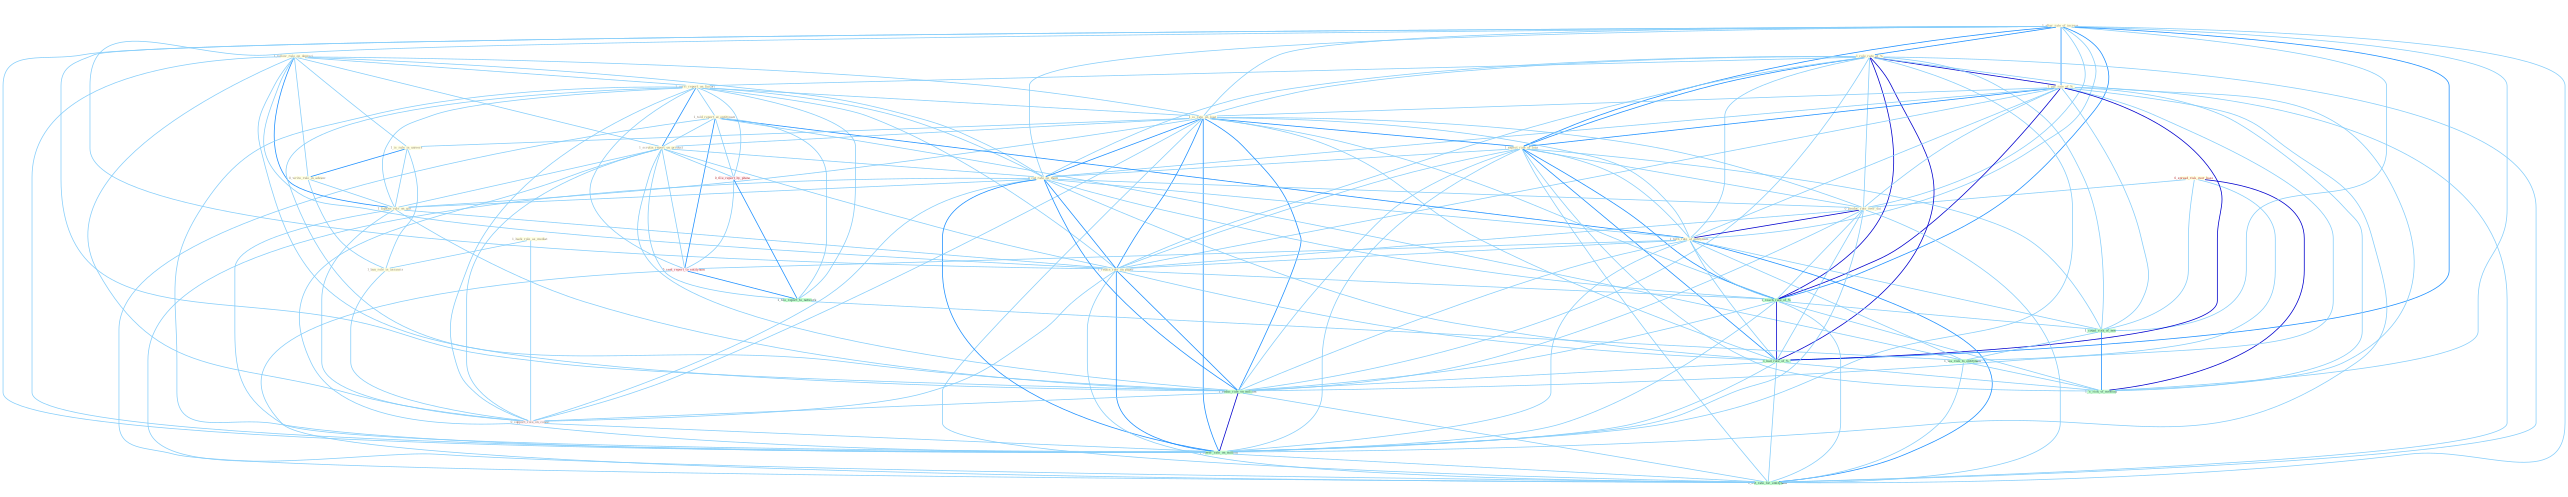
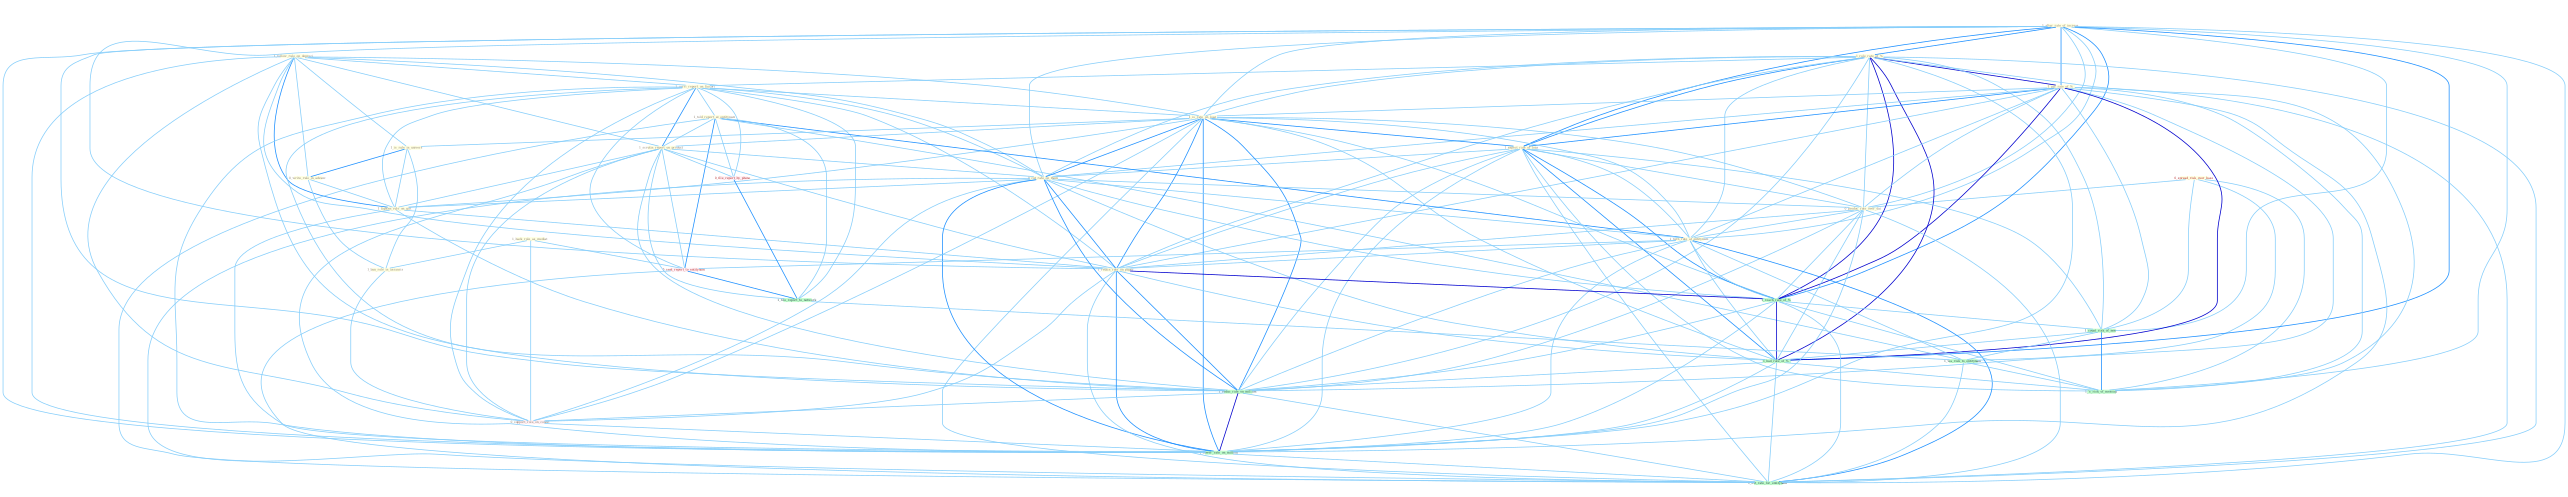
edge "0_produc_rate_over_dai" -- "1_turn_rate_at_entitynam": color #0000cd -> #87cefa
edge "0_file_report_by_phone" -- "0_sent_report_to_entitynam": now "1_back_role_as_mediat" -- "0_sent_report_to_entitynam"
edge "1_retain_rate_on_paper" -- "1_reach_rate_of_%": color #87cefa -> #0000cd
edge "1_turn_rate_at_entitynam" -- "1_count_risk_of_new": now "1_had_rate_of_%" -- "1_count_risk_of_new"
edge "0_spread_risk_over_base" -- "1_'s_risk_of_messag": color #0000cd -> #87cefa
edge "1_tighten_rule_on_gift" -- "0_support_role_on_condit": removed
